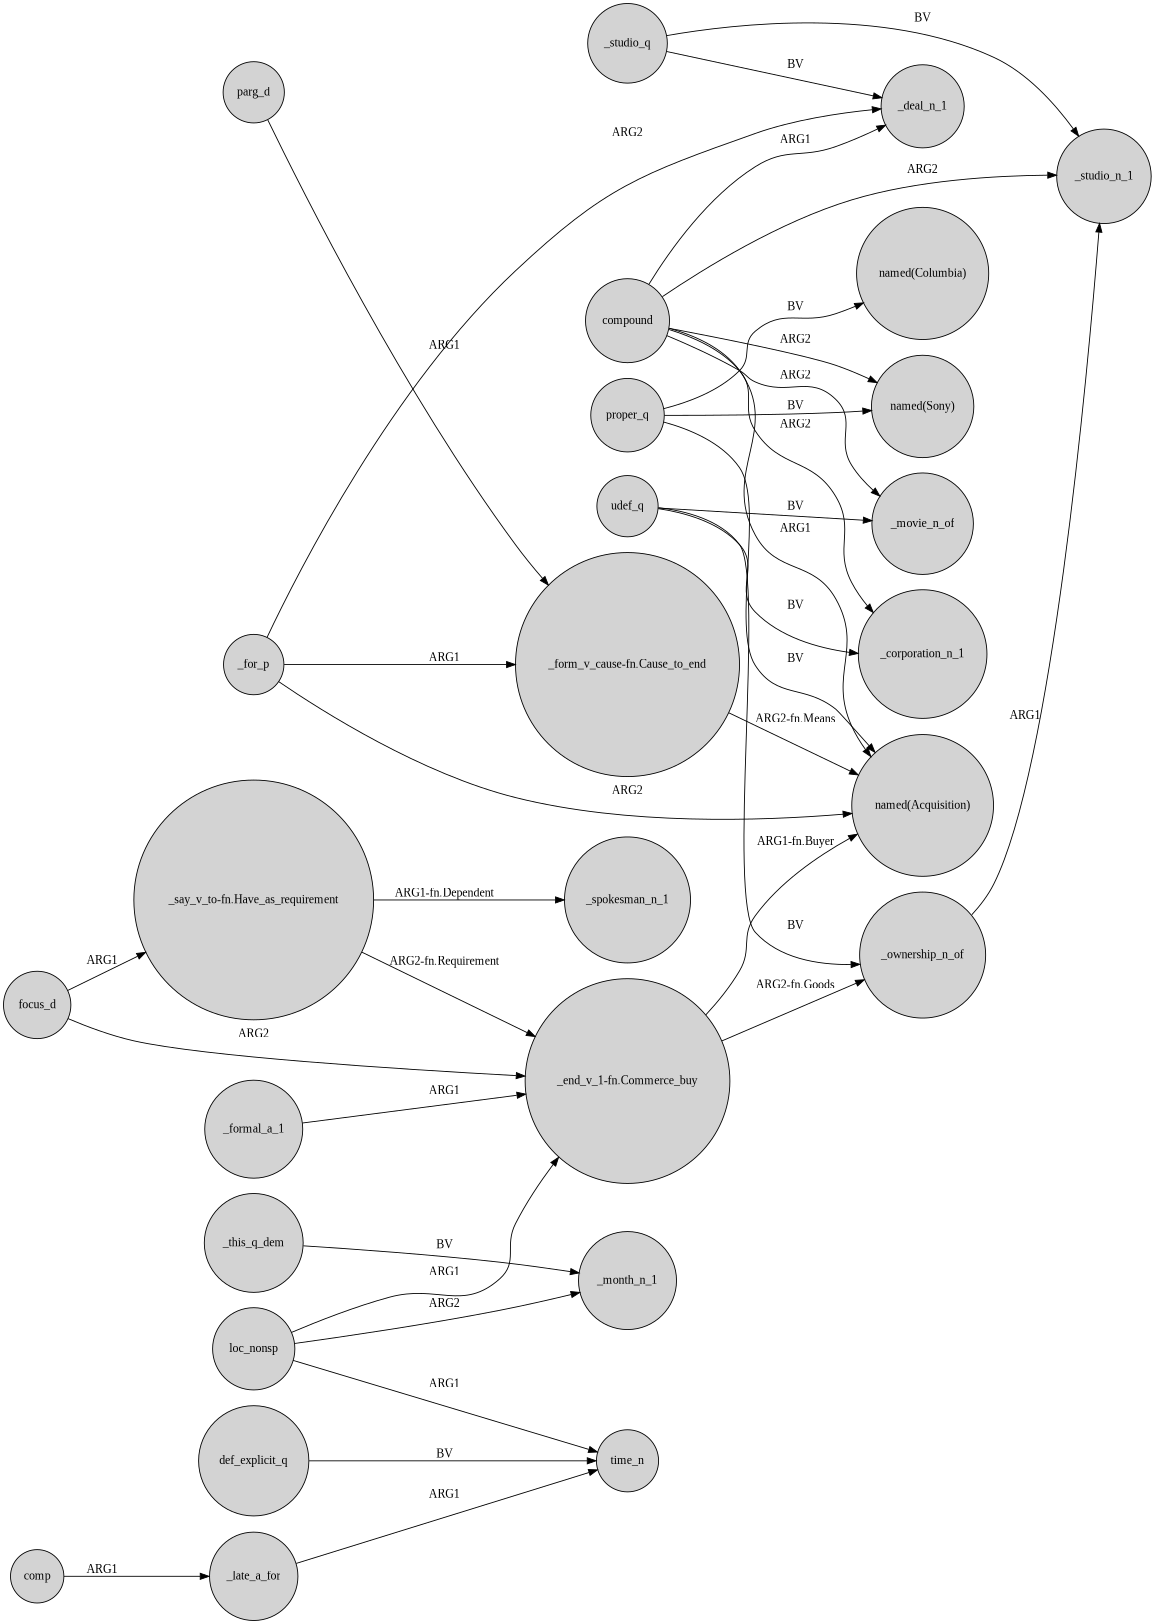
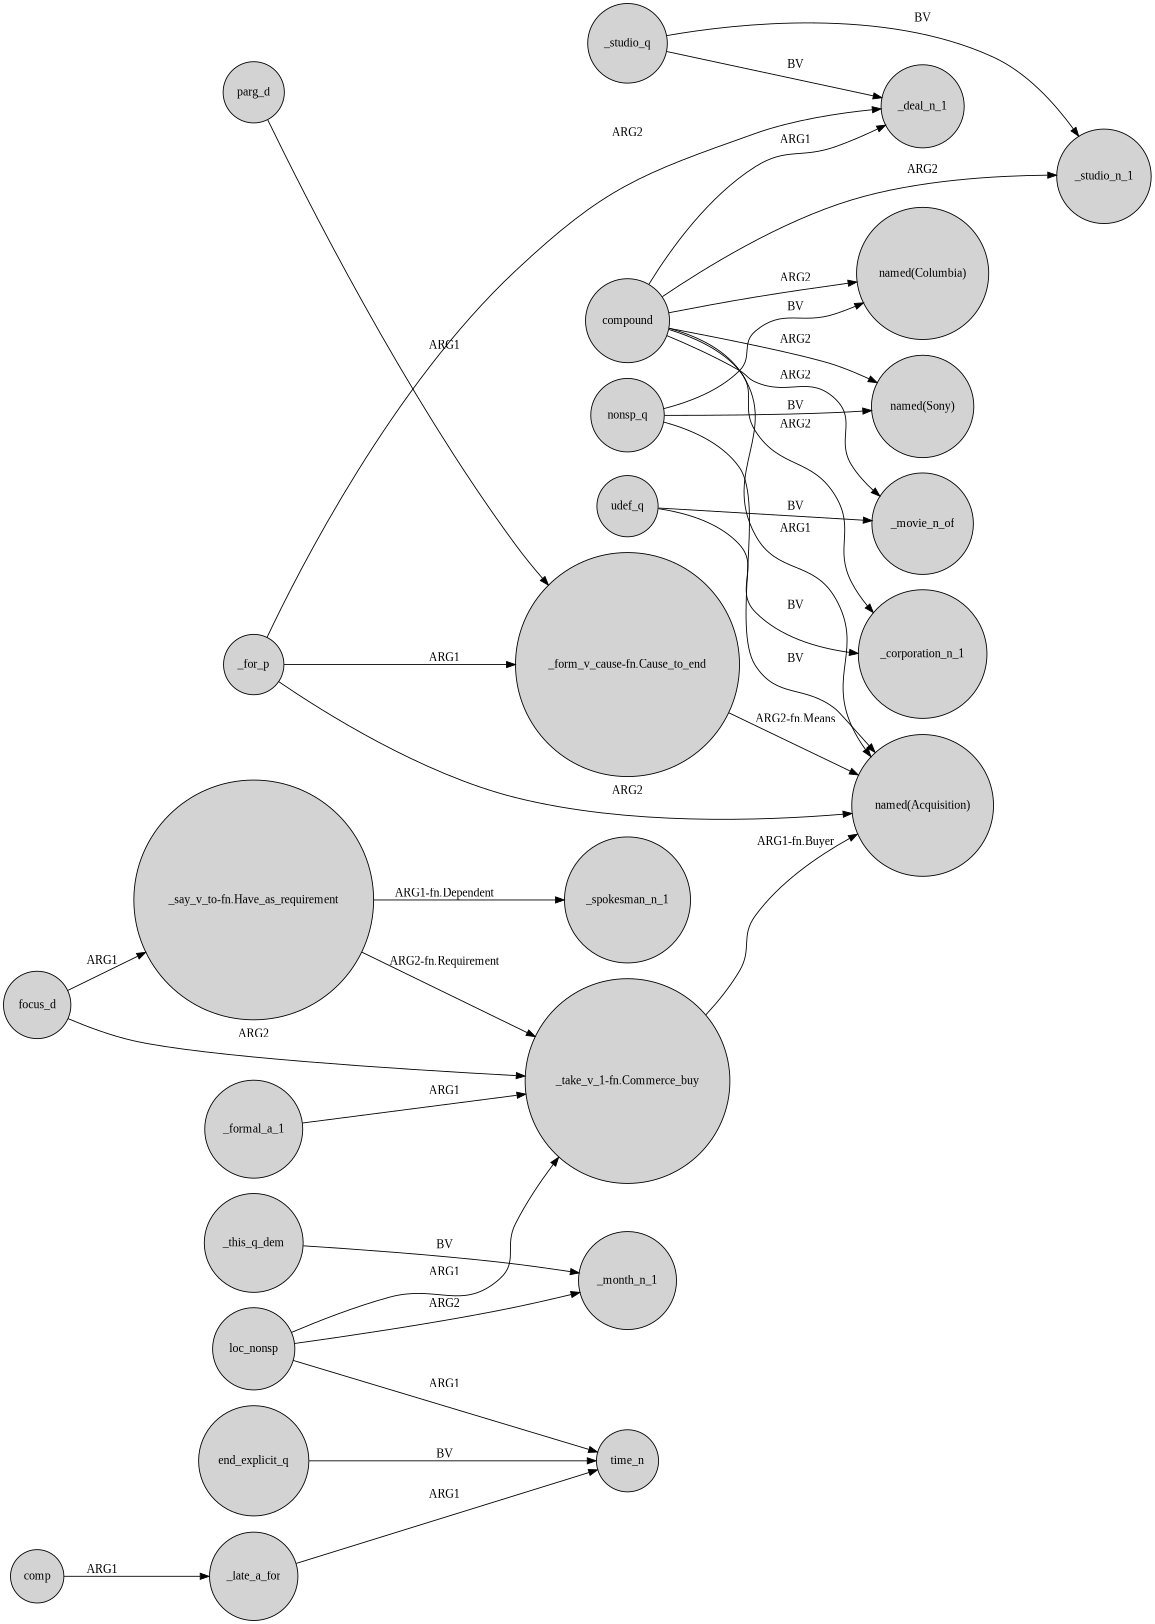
edge "compound" -> "named(Columbia)": added, label "ARG2"
node "proper_q": label "proper_q" -> "nonsp_q"
node "_ownership_n_of": removed
node "_end_v_1-fn.Commerce_buy": label "_end_v_1-fn.Commerce_buy" -> "_take_v_1-fn.Commerce_buy"
node "def_explicit_q": label "def_explicit_q" -> "end_explicit_q"
